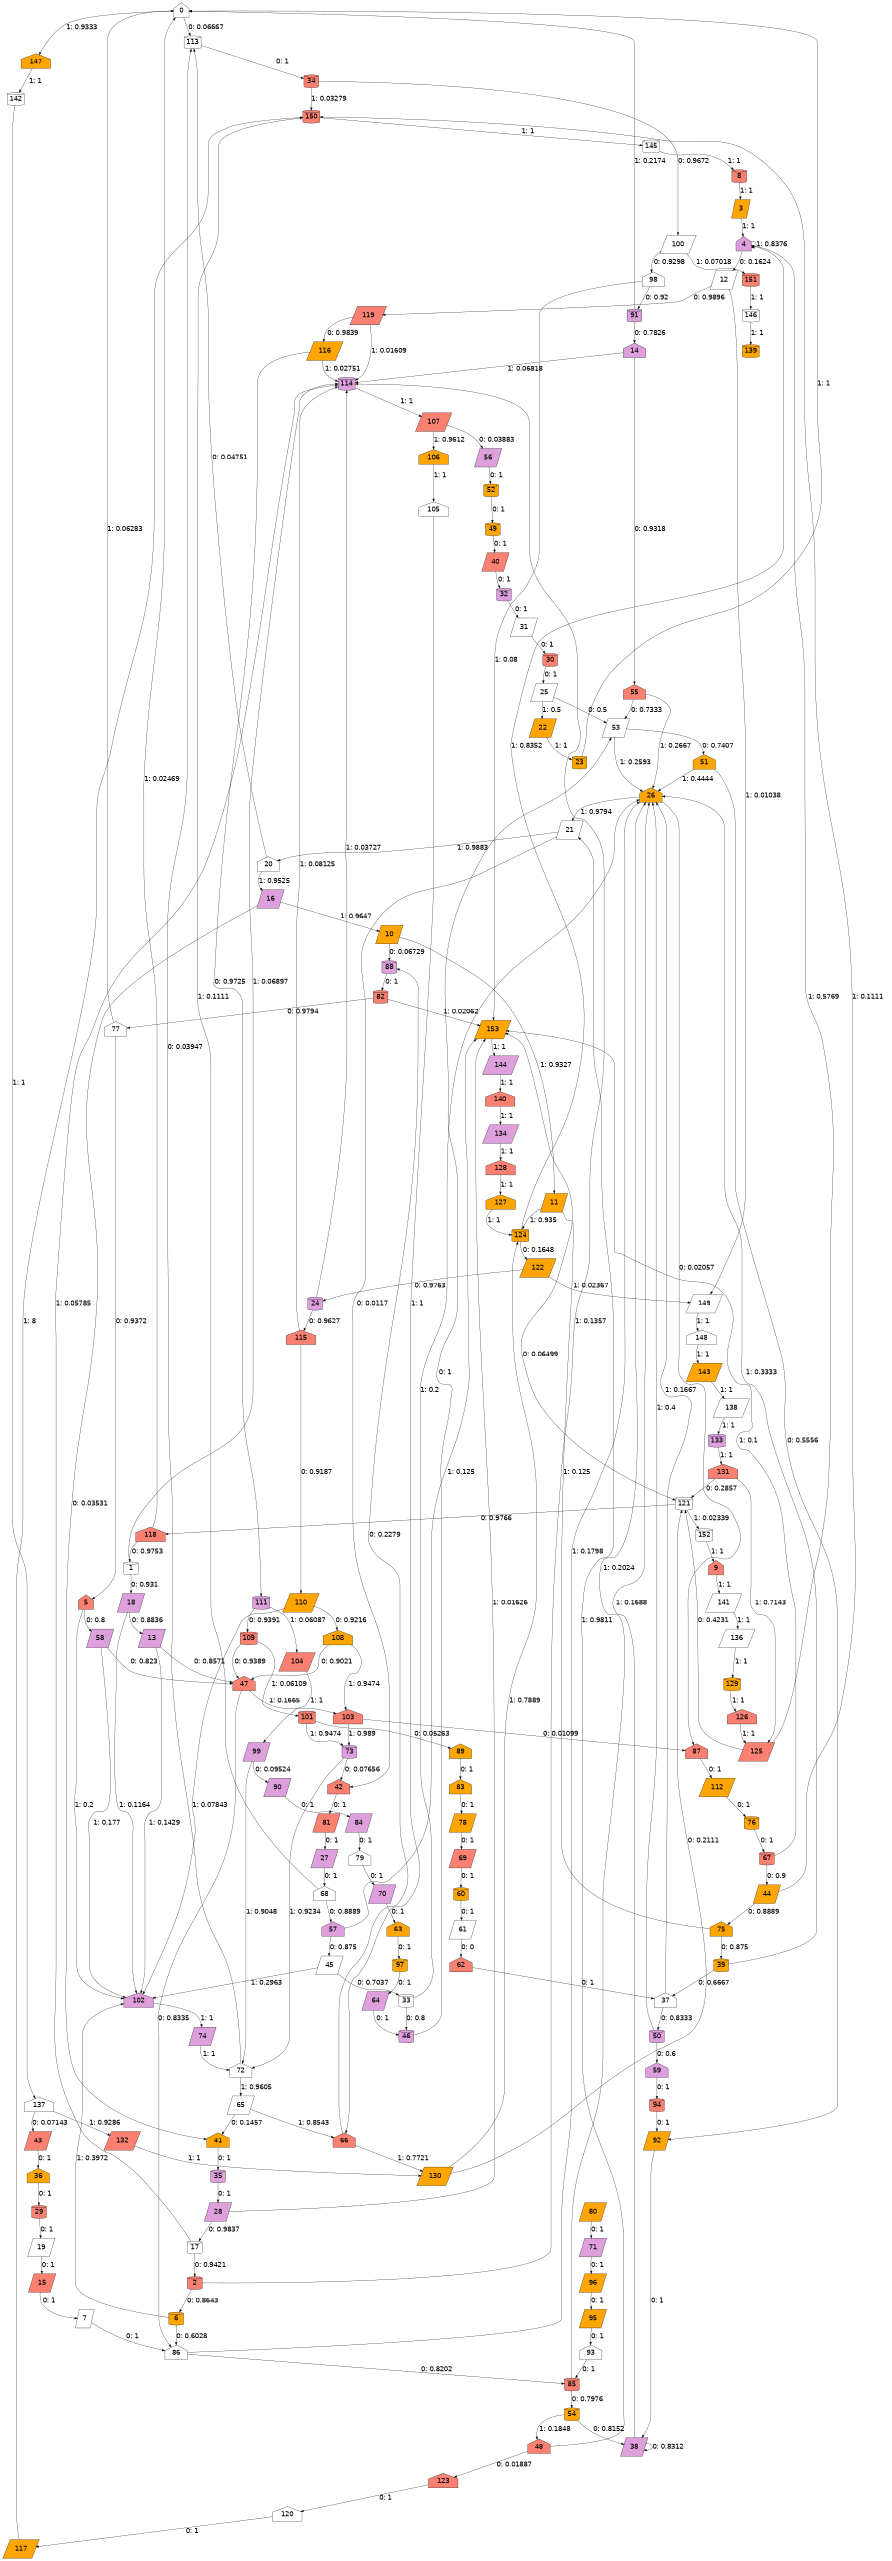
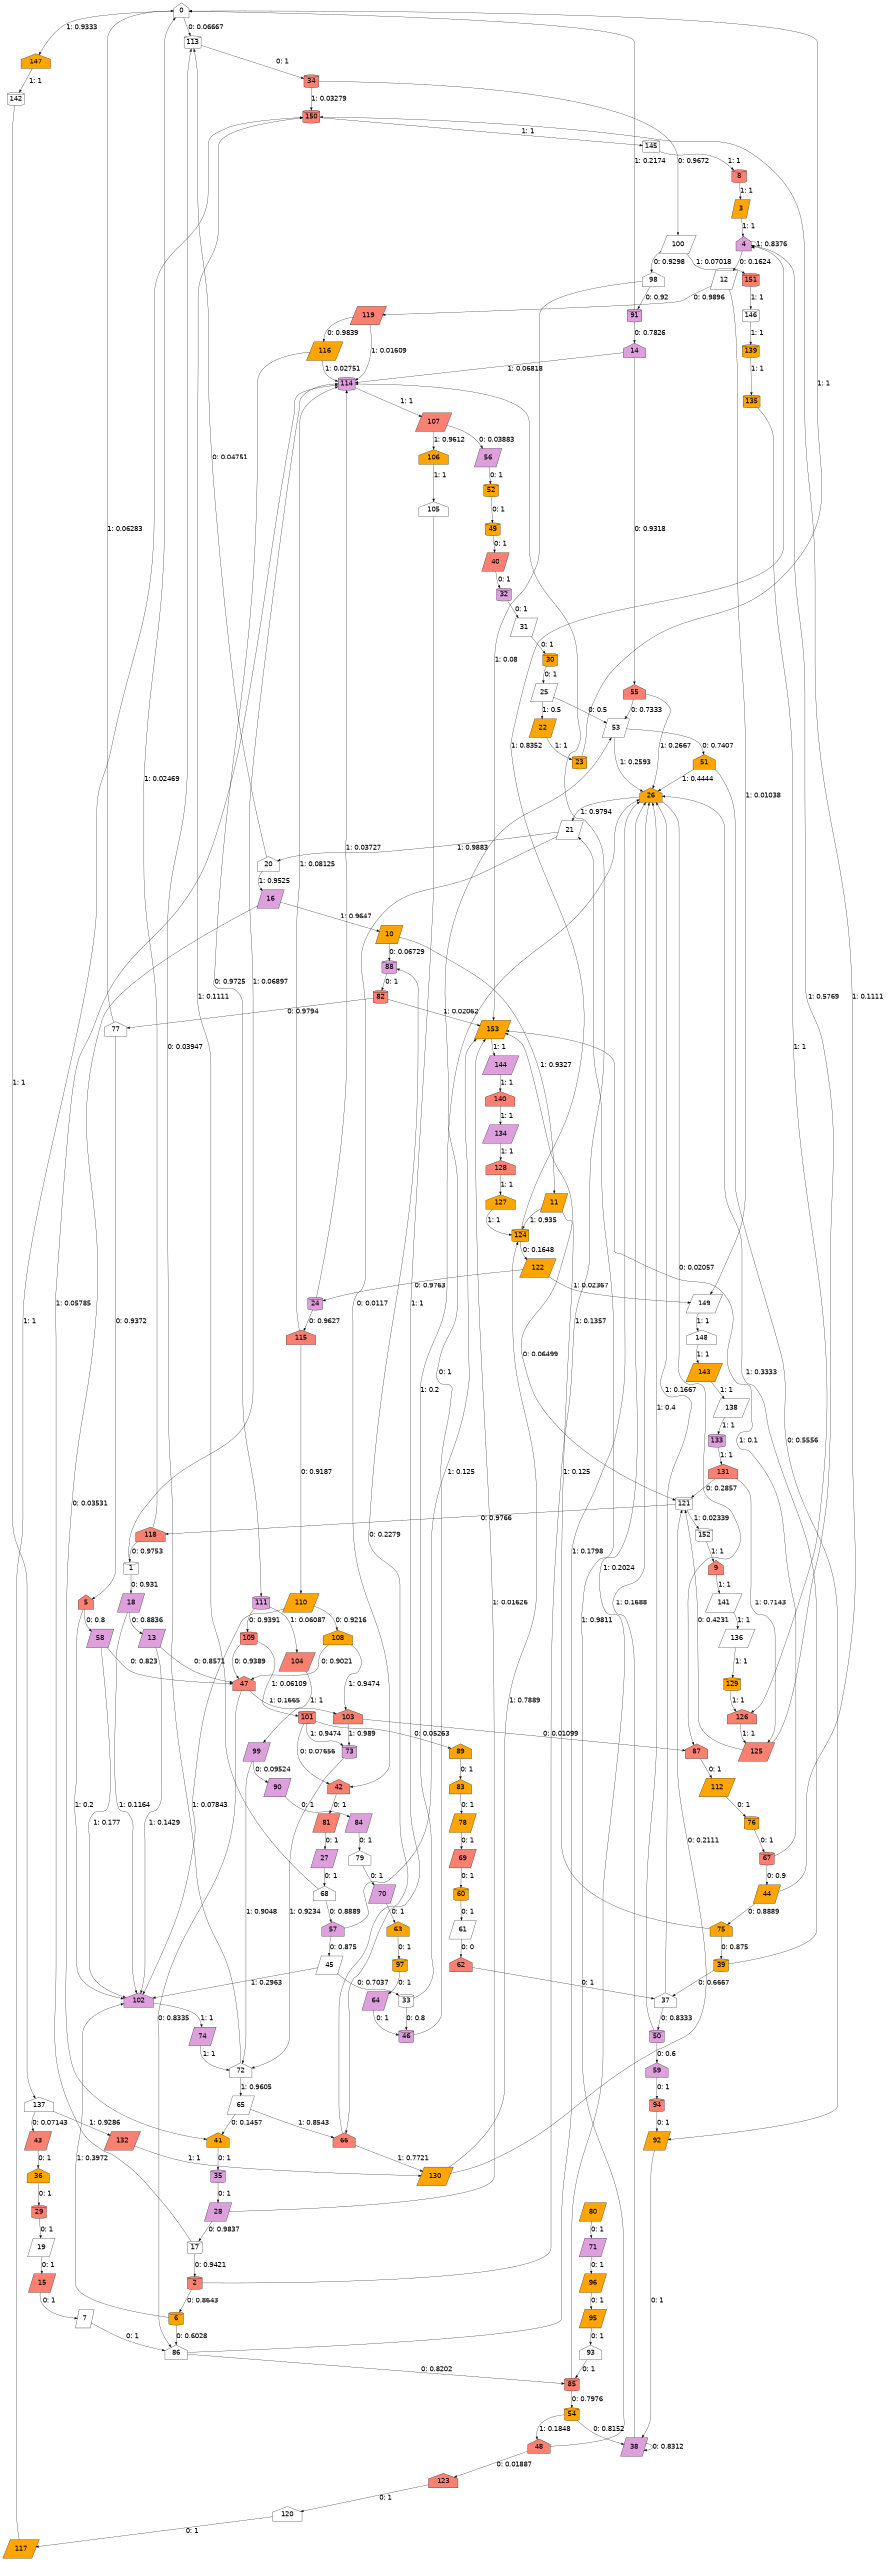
node "135": added
node "30": fillcolor salmon -> orange
edge "117" -> "150": label "1: 8        " -> "1: 1        "
edge "73" -> "42": now "101" -> "42"
